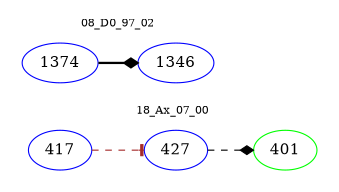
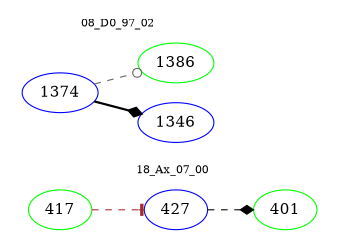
node "1386": added
node "417": color blue -> green
